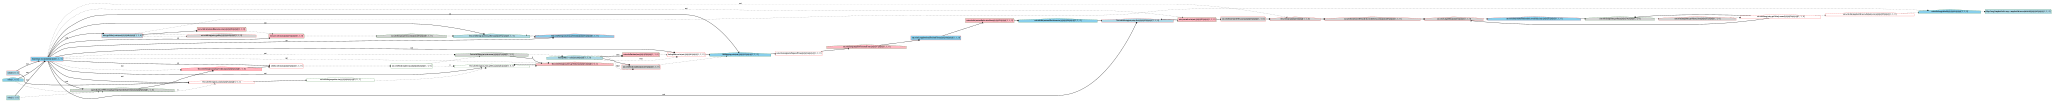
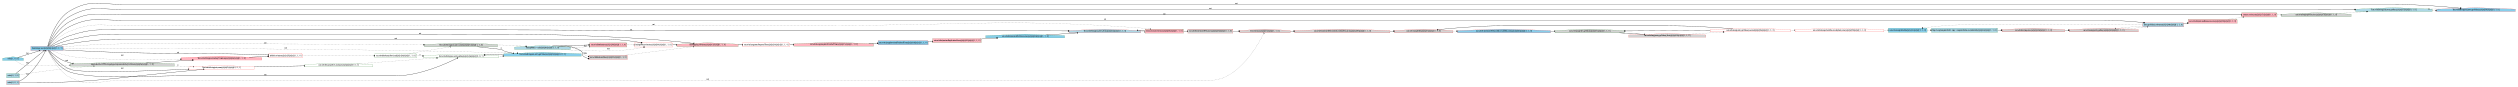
node "out.writeLong(tabletId)@@@41@@@['1', '1', '0']": shape house -> note
edge "out.writeLong(entry.getKey())@@@34@@@['1', '1', '0']" -> "out.writeLong(entry.getValue().first)@@@35@@@['1', '1', '0']": style dashed -> bold
node "out.writeInt(map.size())@@@43@@@['1', '1', '0']": added
node "fileMapping.write(out)@@@15@@@['1', '1', '0']": fillcolor skyblue -> lightpink
node "Text.writeString(out,entry.getValue())@@@7@@@['0', '0', '1']": fillcolor lightpink -> skyblue
